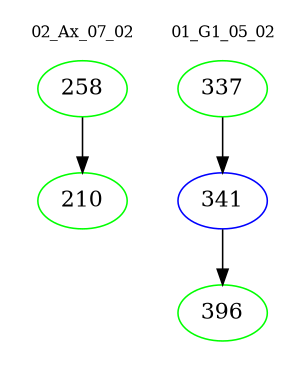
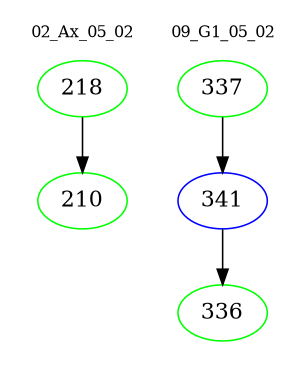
cluster "02_Ax_07_02": label "02_Ax_07_02" -> "02_Ax_05_02"
cluster "01_G1_05_02": label "01_G1_05_02" -> "09_G1_05_02"
node "258": label "258" -> "218"
node "396": label "396" -> "336"
